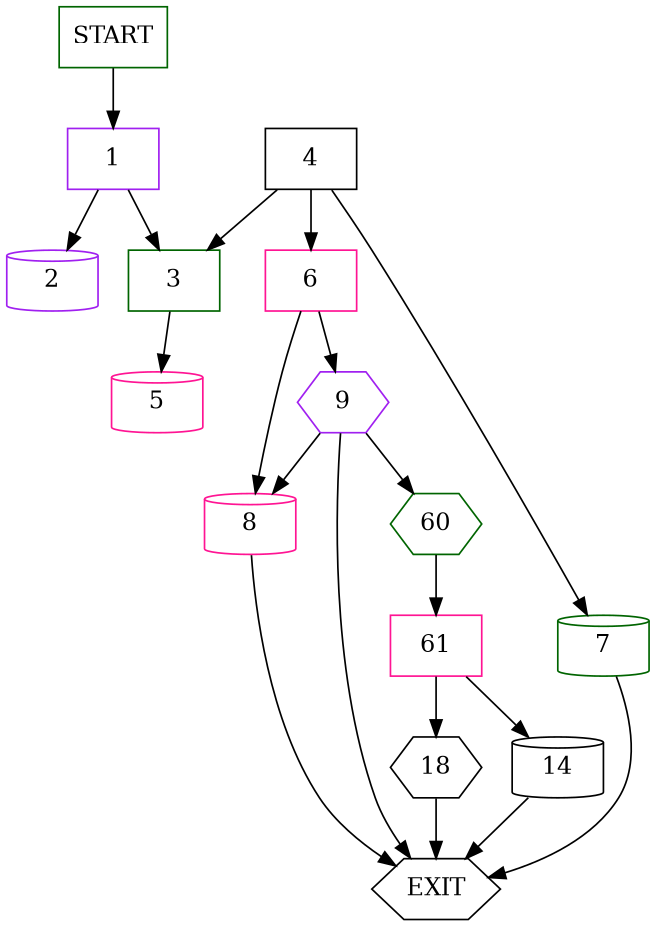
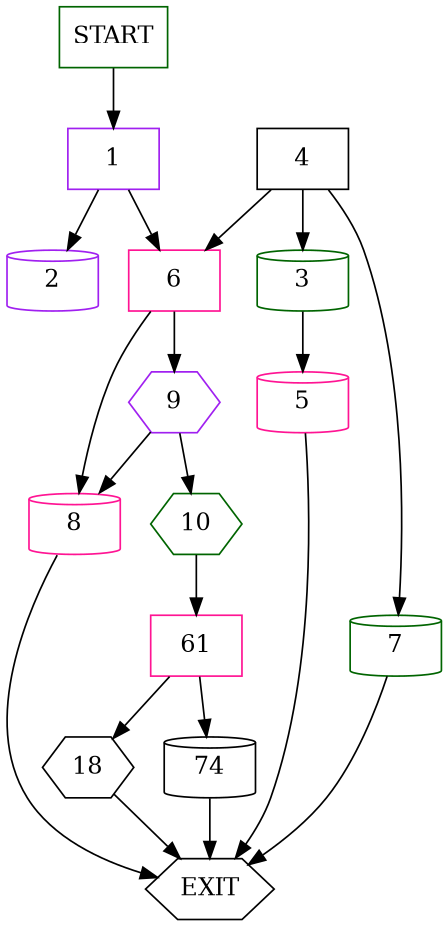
edge "1" -> "3": now "1" -> "6"
node "3": shape box -> cylinder
node "60": label "60" -> "10"
edge "9" -> "EXIT": now "5" -> "EXIT"
node "14": label "14" -> "74"
